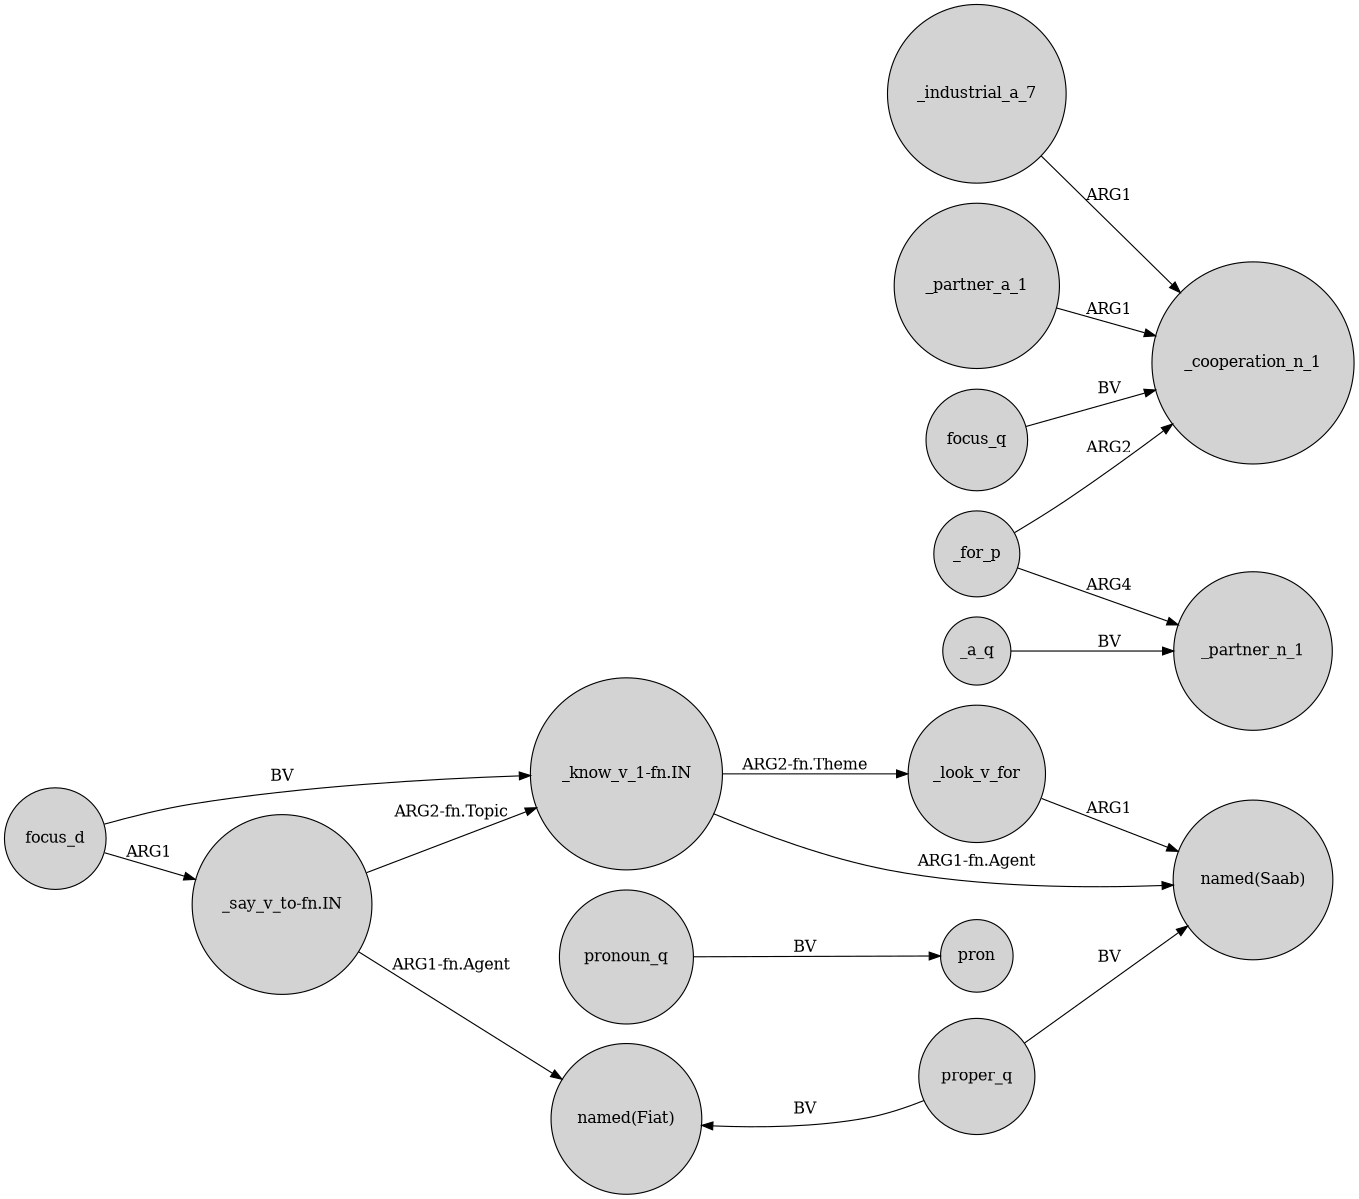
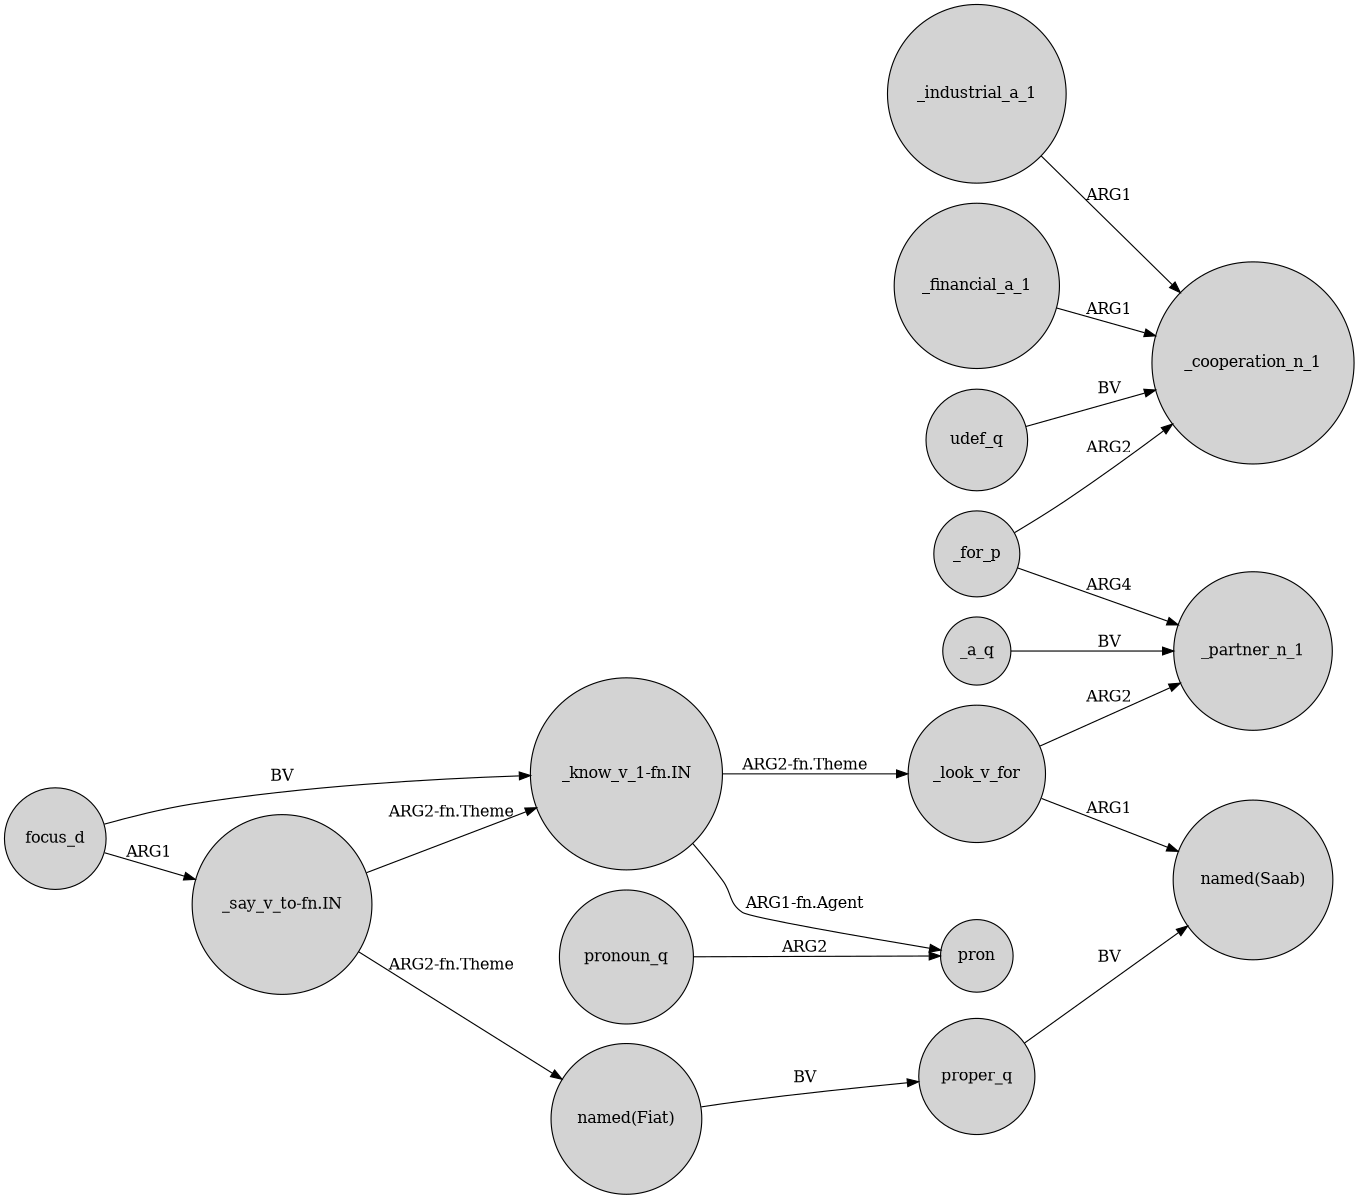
node "_industrial_a_7": label "_industrial_a_7" -> "_industrial_a_1"
node "_partner_a_1": label "_partner_a_1" -> "_financial_a_1"
node "focus_q": label "focus_q" -> "udef_q"
edge "_look_v_for" -> "_partner_n_1": added, label "ARG2"
edge "_say_v_to-fn.IN" -> "_know_v_1-fn.IN": label "ARG2-fn.Topic" -> "ARG2-fn.Theme"
edge "_know_v_1-fn.IN" -> "named(Saab)": now "_know_v_1-fn.IN" -> "pron"
edge "pronoun_q" -> "pron": label "BV" -> "ARG2"
edge "_say_v_to-fn.IN" -> "named(Fiat)": label "ARG1-fn.Agent" -> "ARG2-fn.Theme"
edge "proper_q" -> "named(Fiat)": reversed
